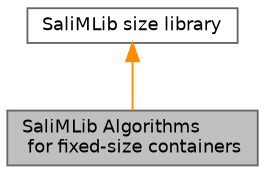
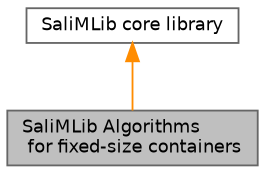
node "SaliMLib size library": label "SaliMLib size library" -> "SaliMLib core library"
